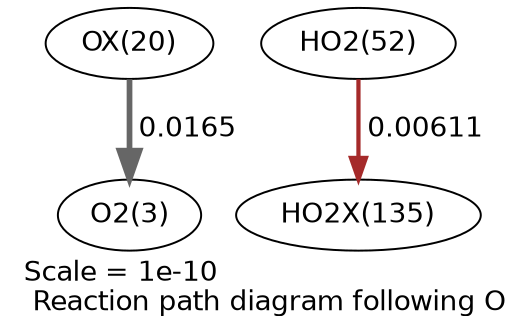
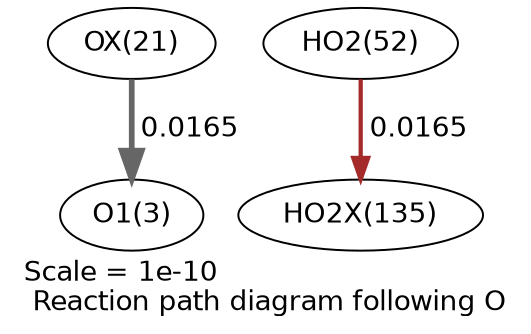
node "OX(20)": label "OX(20)" -> "OX(21)"
edge "HO2(52)" -> "HO2X(135)": label " 0.00611" -> " 0.0165"
node "O2(3)": label "O2(3)" -> "O1(3)"
